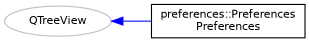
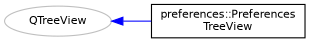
node "preferences::Preferences Preferences": label "preferences::Preferences Preferences" -> "preferences::Preferences TreeView"
